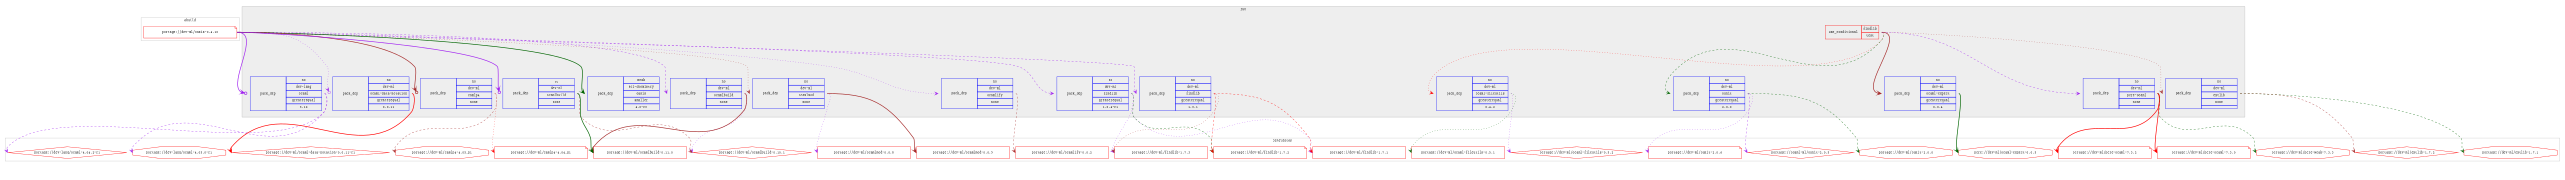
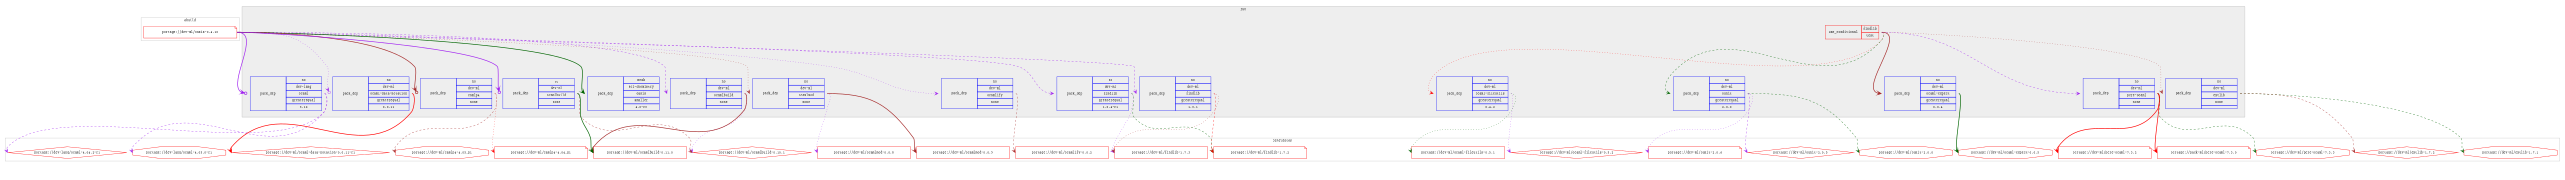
node "portage://dev-ml/findlib-1.7.1": removed
node "portage://ocaml-ml/ounit-2.0.5": label "portage://ocaml-ml/ounit-2.0.5" -> "portage://dev-ml/ounit-2.0.5"
node "pcre://dev-ml/ocaml-expect-0.0.5": label "pcre://dev-ml/ocaml-expect-0.0.5" -> "portage://dev-ml/ocaml-expect-0.0.5"
node "portage://dev-ml/pcre-ocaml-7.3.0": label "portage://dev-ml/pcre-ocaml-7.3.0" -> "portage://pack-ml/pcre-ocaml-7.3.0"
node "portage://dev-ml/pcre-weak-7.3.3": label "portage://dev-ml/pcre-weak-7.3.3" -> "portage://dev-ml/pcre-ocaml-7.3.3"
